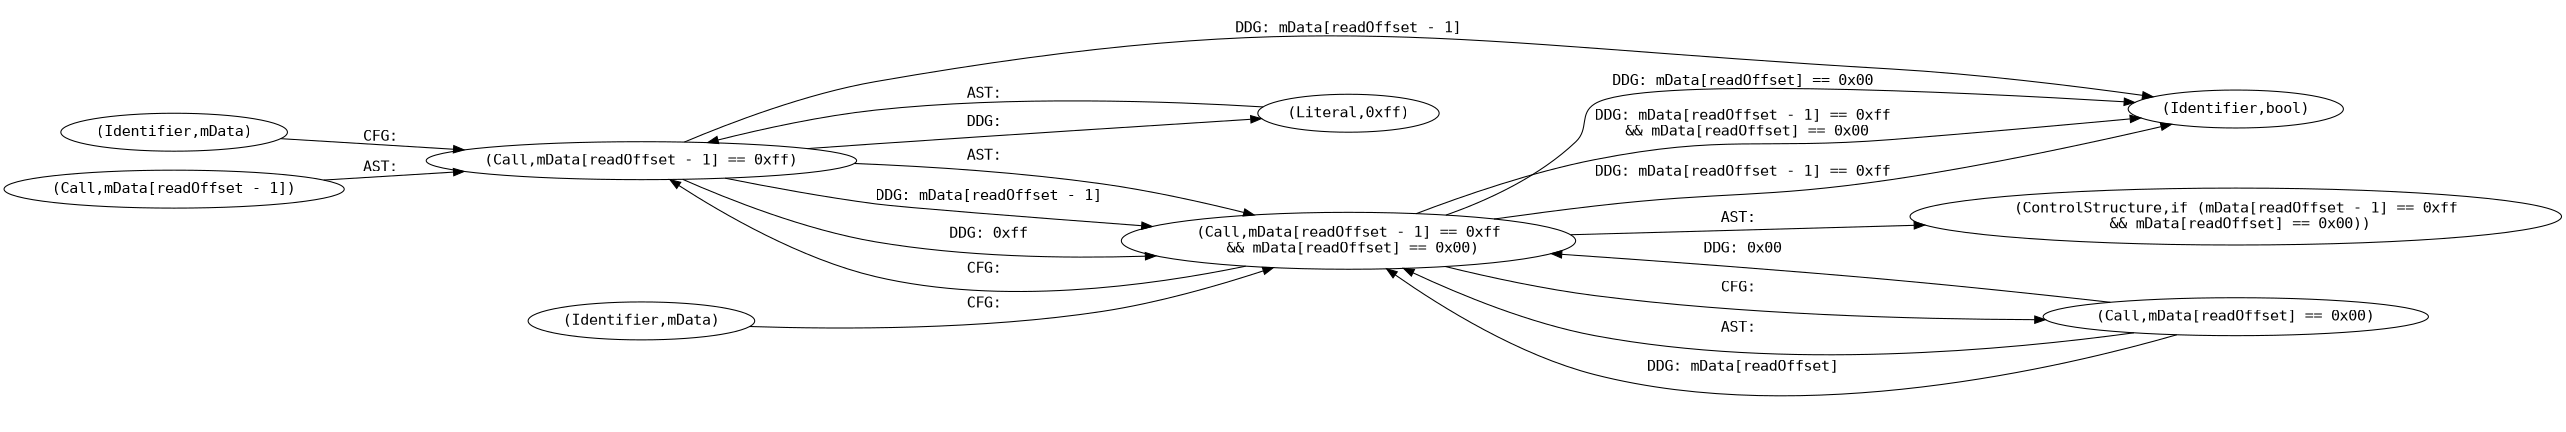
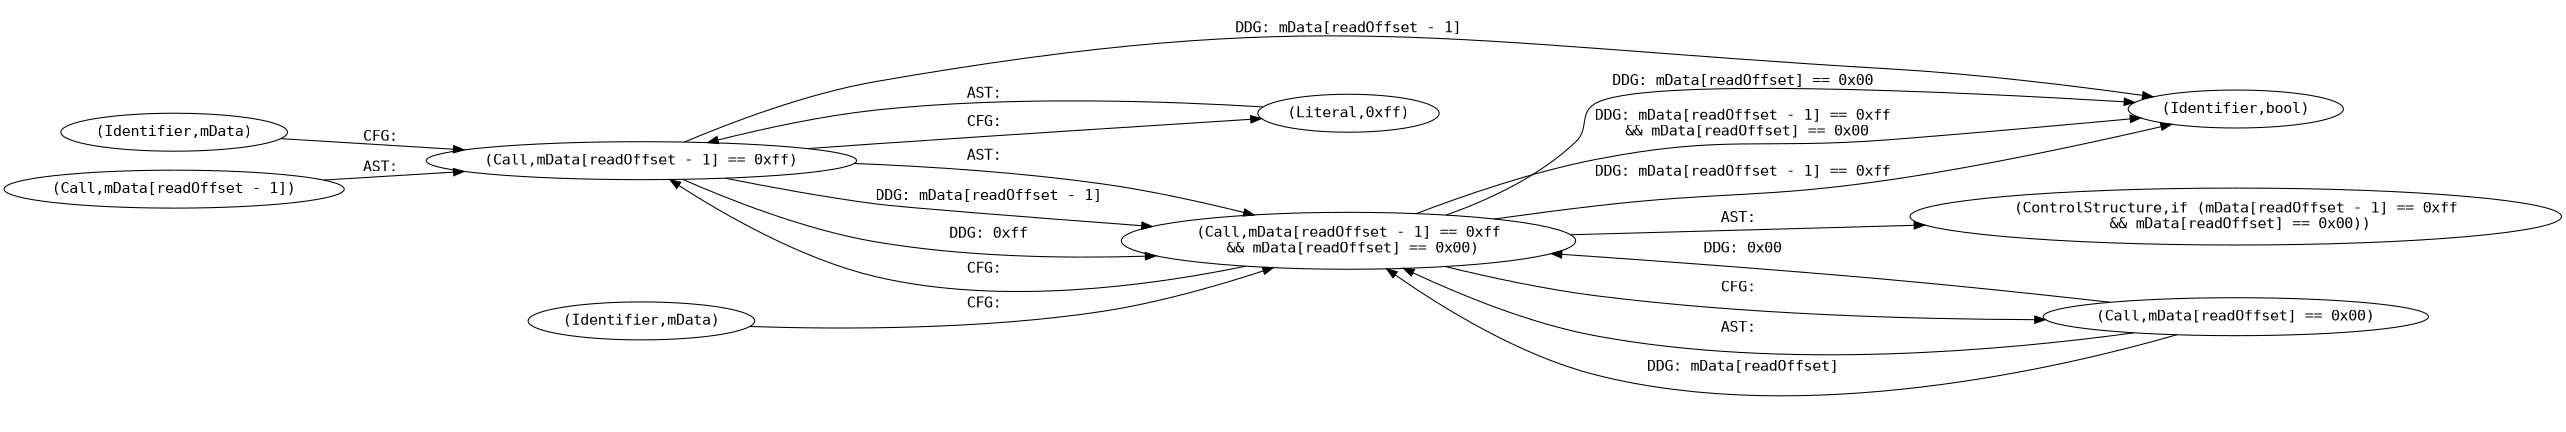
edge "(Call,mData[readOffset - 1] == 0xff)" -> "(Literal,0xff)": label "DDG: " -> "CFG: "
